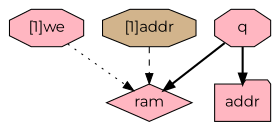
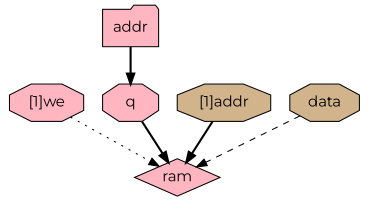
edge "[1]addr" -> "ram": style dashed -> bold
edge "q" -> "addr": reversed
node "data": added
